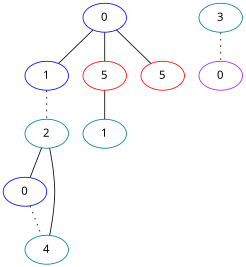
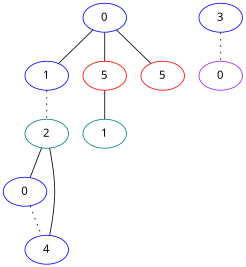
node "3": color teal -> blue
node "4": color teal -> blue
